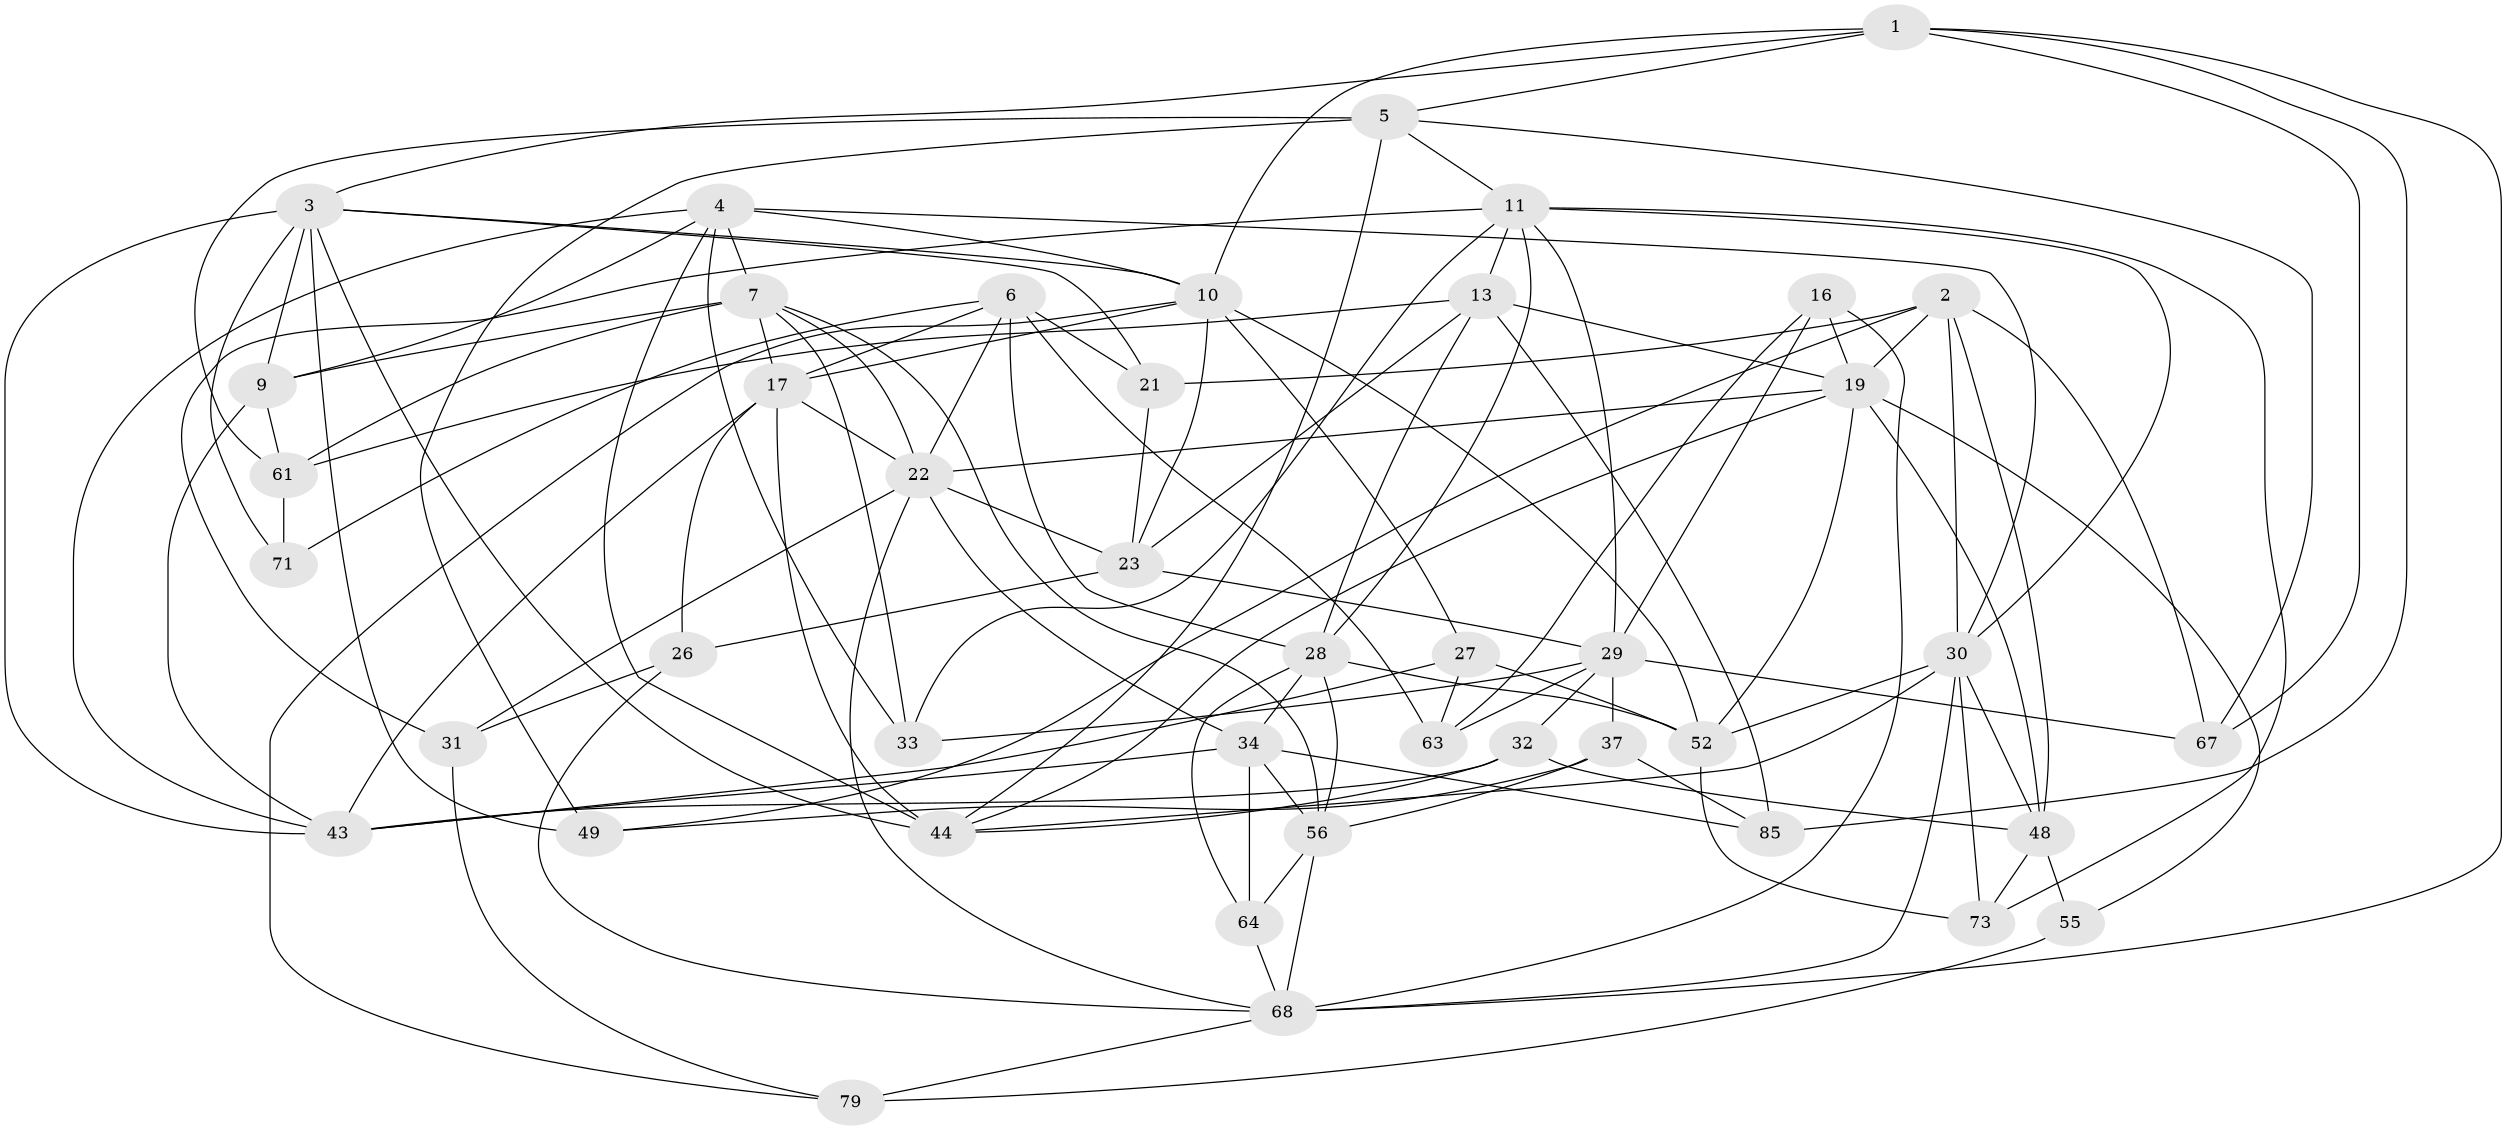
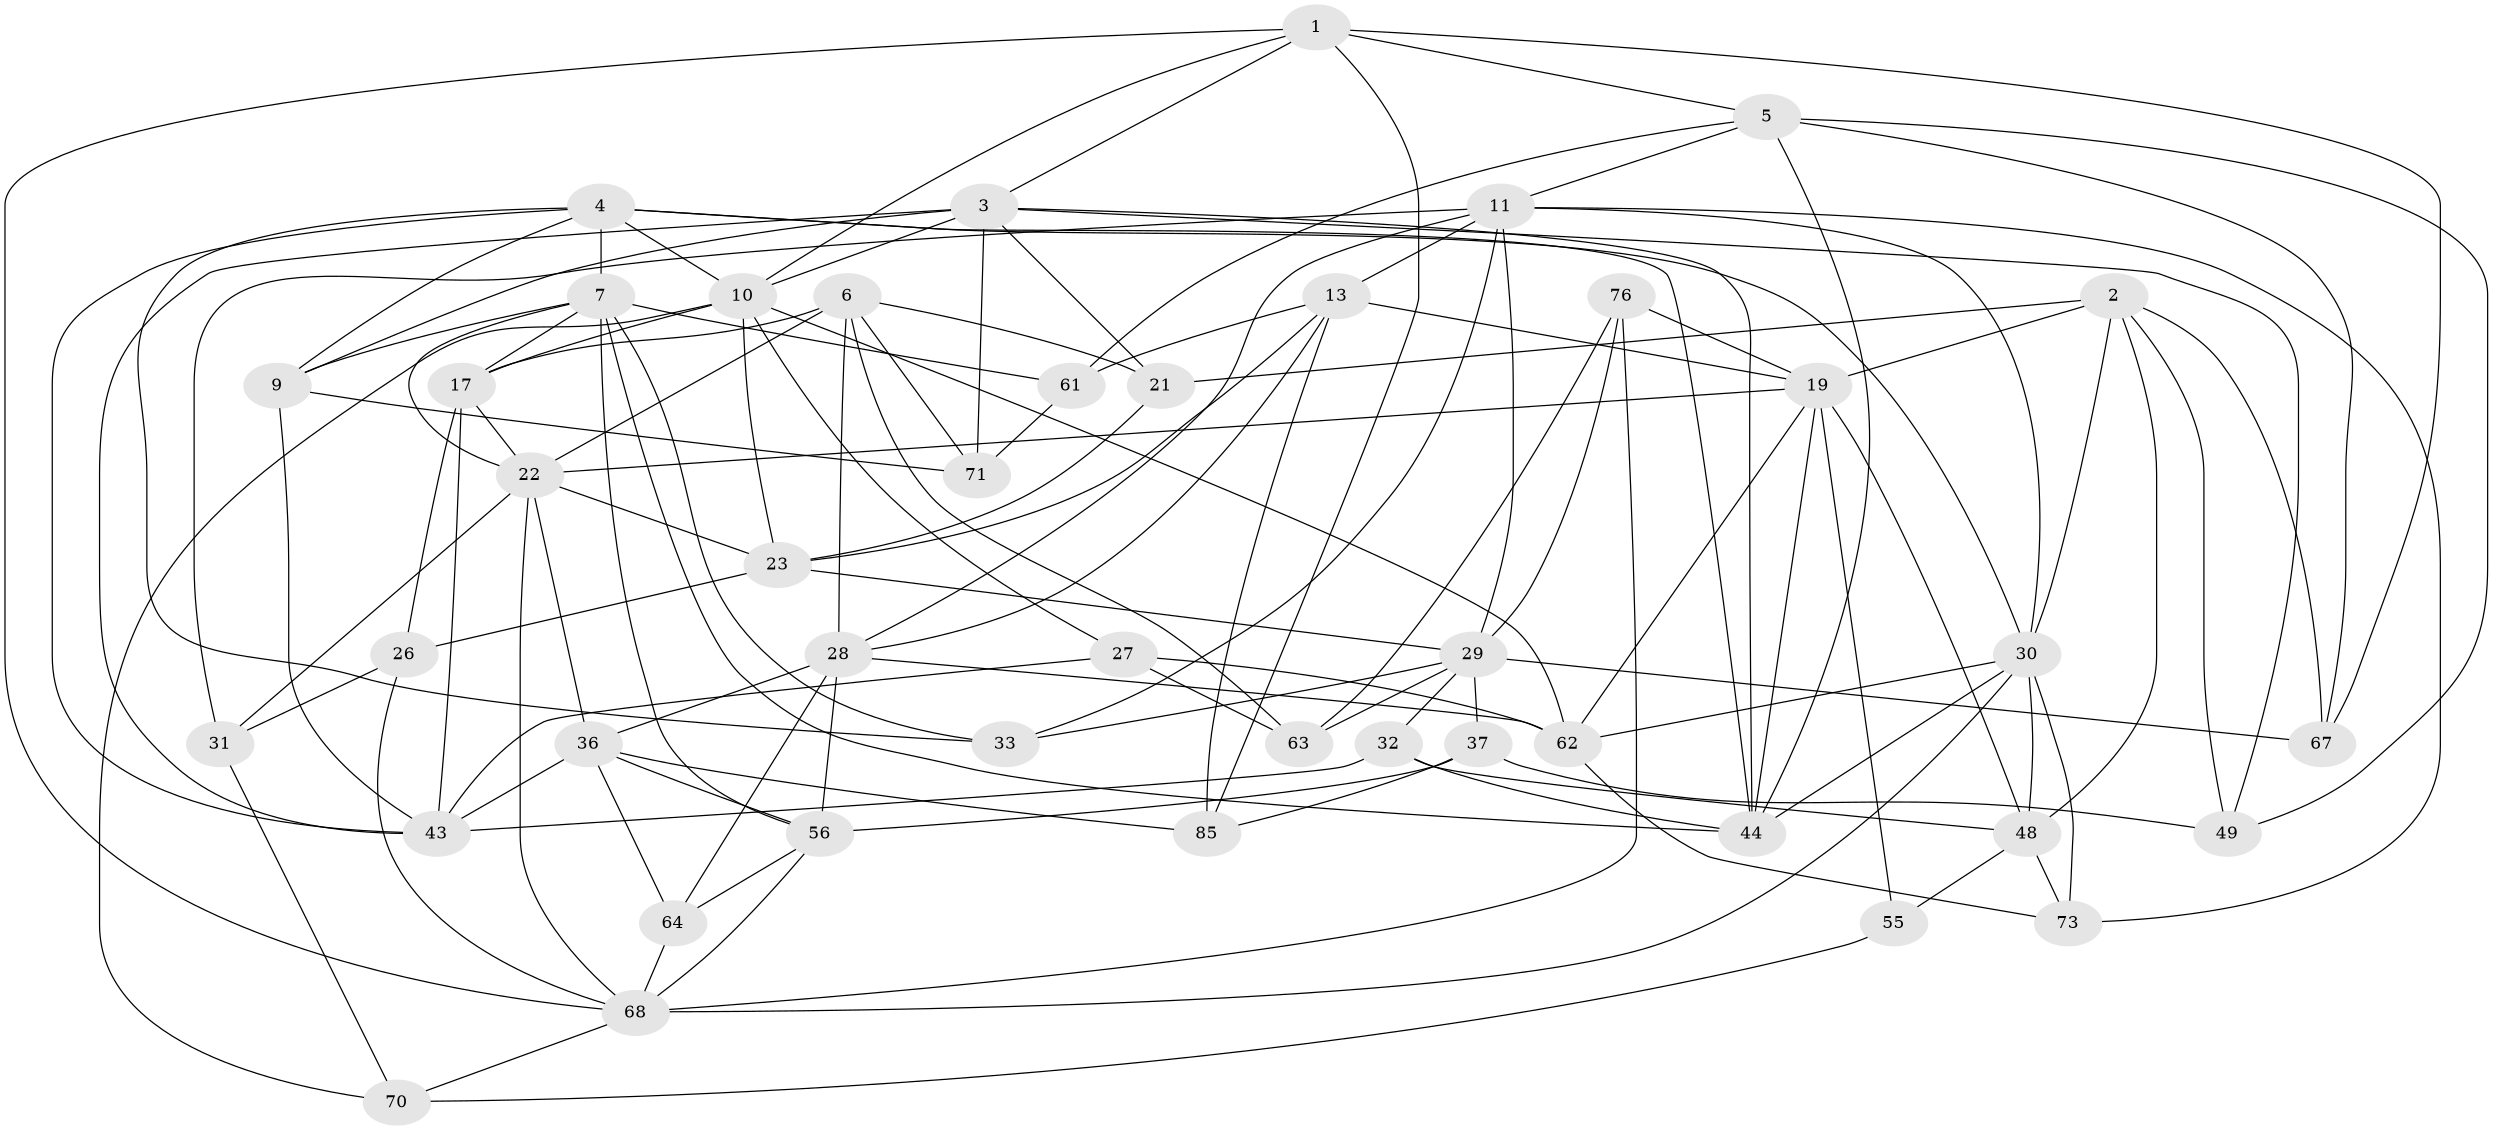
node "16": label "16" -> "76"
edge "9" -- "61": now "9" -- "71"
edge "17" -- "44": now "7" -- "44"
node "34": label "34" -> "36"
node "52": label "52" -> "62"
node "79": label "79" -> "70"
